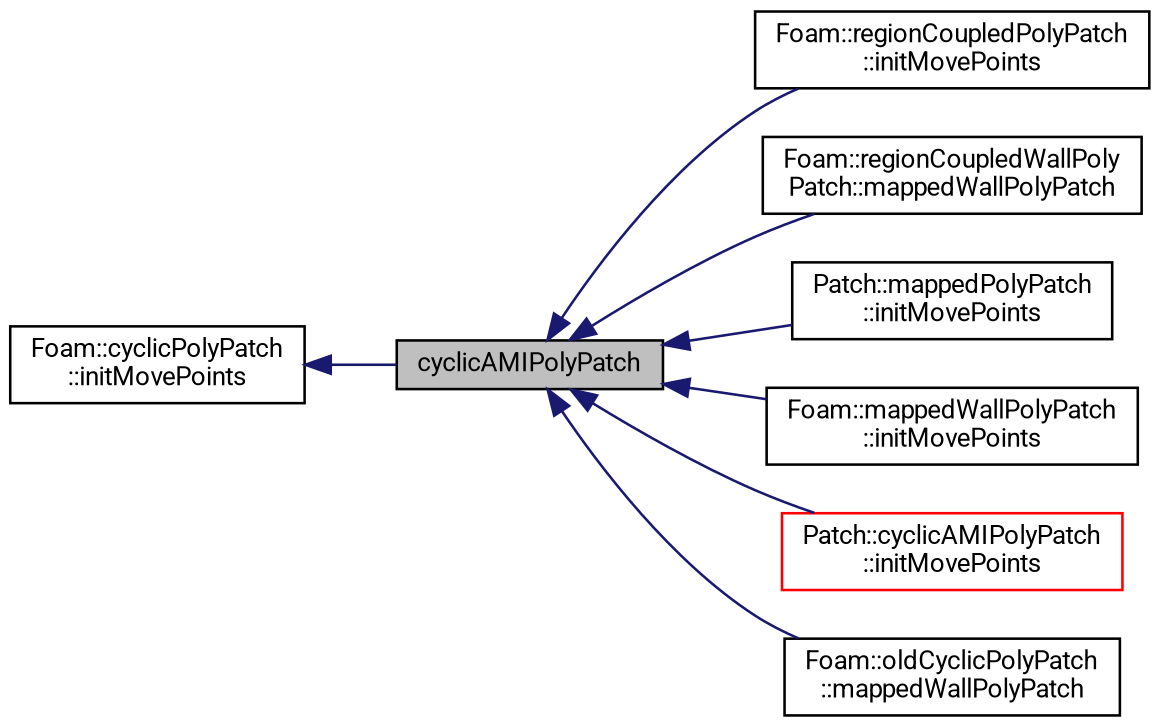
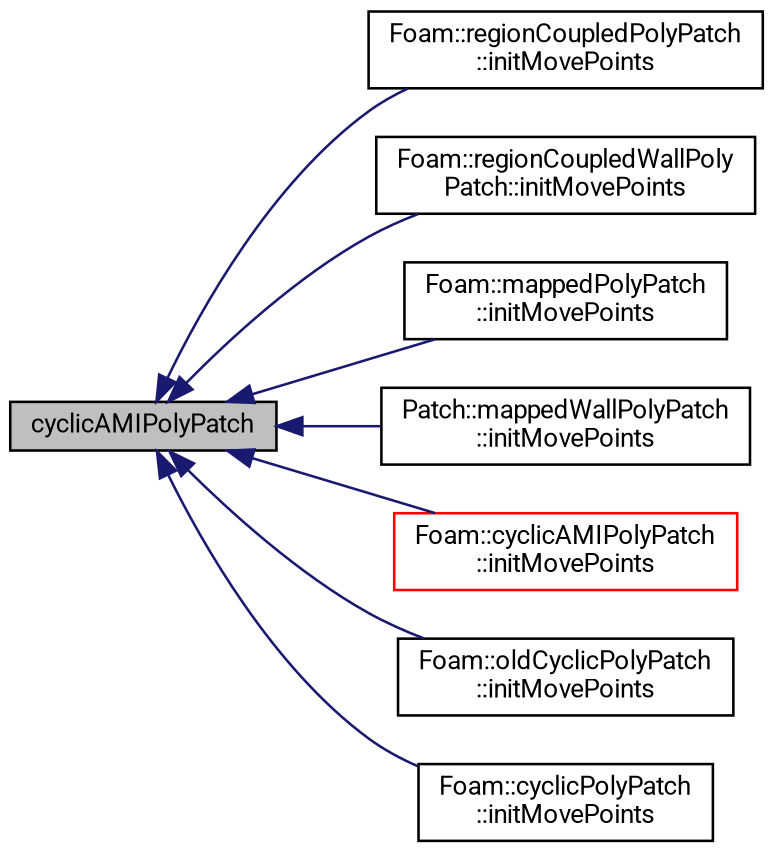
node "Foam::regionCoupledWallPoly Patch::mappedWallPolyPatch": label "Foam::regionCoupledWallPoly Patch::mappedWallPolyPatch" -> "Foam::regionCoupledWallPoly Patch::initMovePoints"
node "Patch::mappedPolyPatch ::initMovePoints": label "Patch::mappedPolyPatch ::initMovePoints" -> "Foam::mappedPolyPatch ::initMovePoints"
edge "cyclicAMIPolyPatch" -> "Foam::cyclicPolyPatch ::initMovePoints": reversed
node "Foam::mappedWallPolyPatch ::initMovePoints": label "Foam::mappedWallPolyPatch ::initMovePoints" -> "Patch::mappedWallPolyPatch ::initMovePoints"
node "Patch::cyclicAMIPolyPatch ::initMovePoints": label "Patch::cyclicAMIPolyPatch ::initMovePoints" -> "Foam::cyclicAMIPolyPatch ::initMovePoints"
node "Foam::oldCyclicPolyPatch ::mappedWallPolyPatch": label "Foam::oldCyclicPolyPatch ::mappedWallPolyPatch" -> "Foam::oldCyclicPolyPatch ::initMovePoints"
